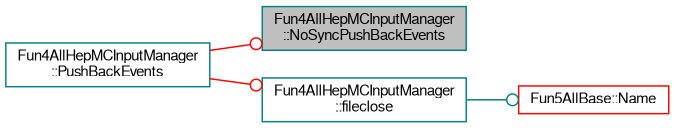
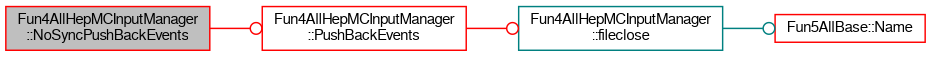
node "Fun4AllHepMCInputManager ::NoSyncPushBackEvents": color teal -> red
edge "Fun4AllHepMCInputManager ::PushBackEvents" -> "Fun4AllHepMCInputManager ::NoSyncPushBackEvents": reversed
node "Fun4AllHepMCInputManager ::PushBackEvents": color teal -> red
